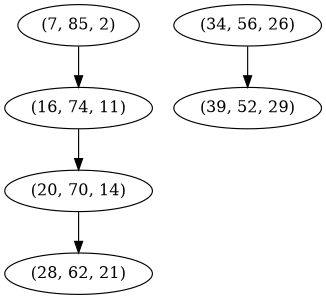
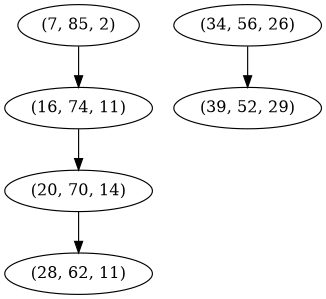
node "(28, 62, 21)": label "(28, 62, 21)" -> "(28, 62, 11)"
